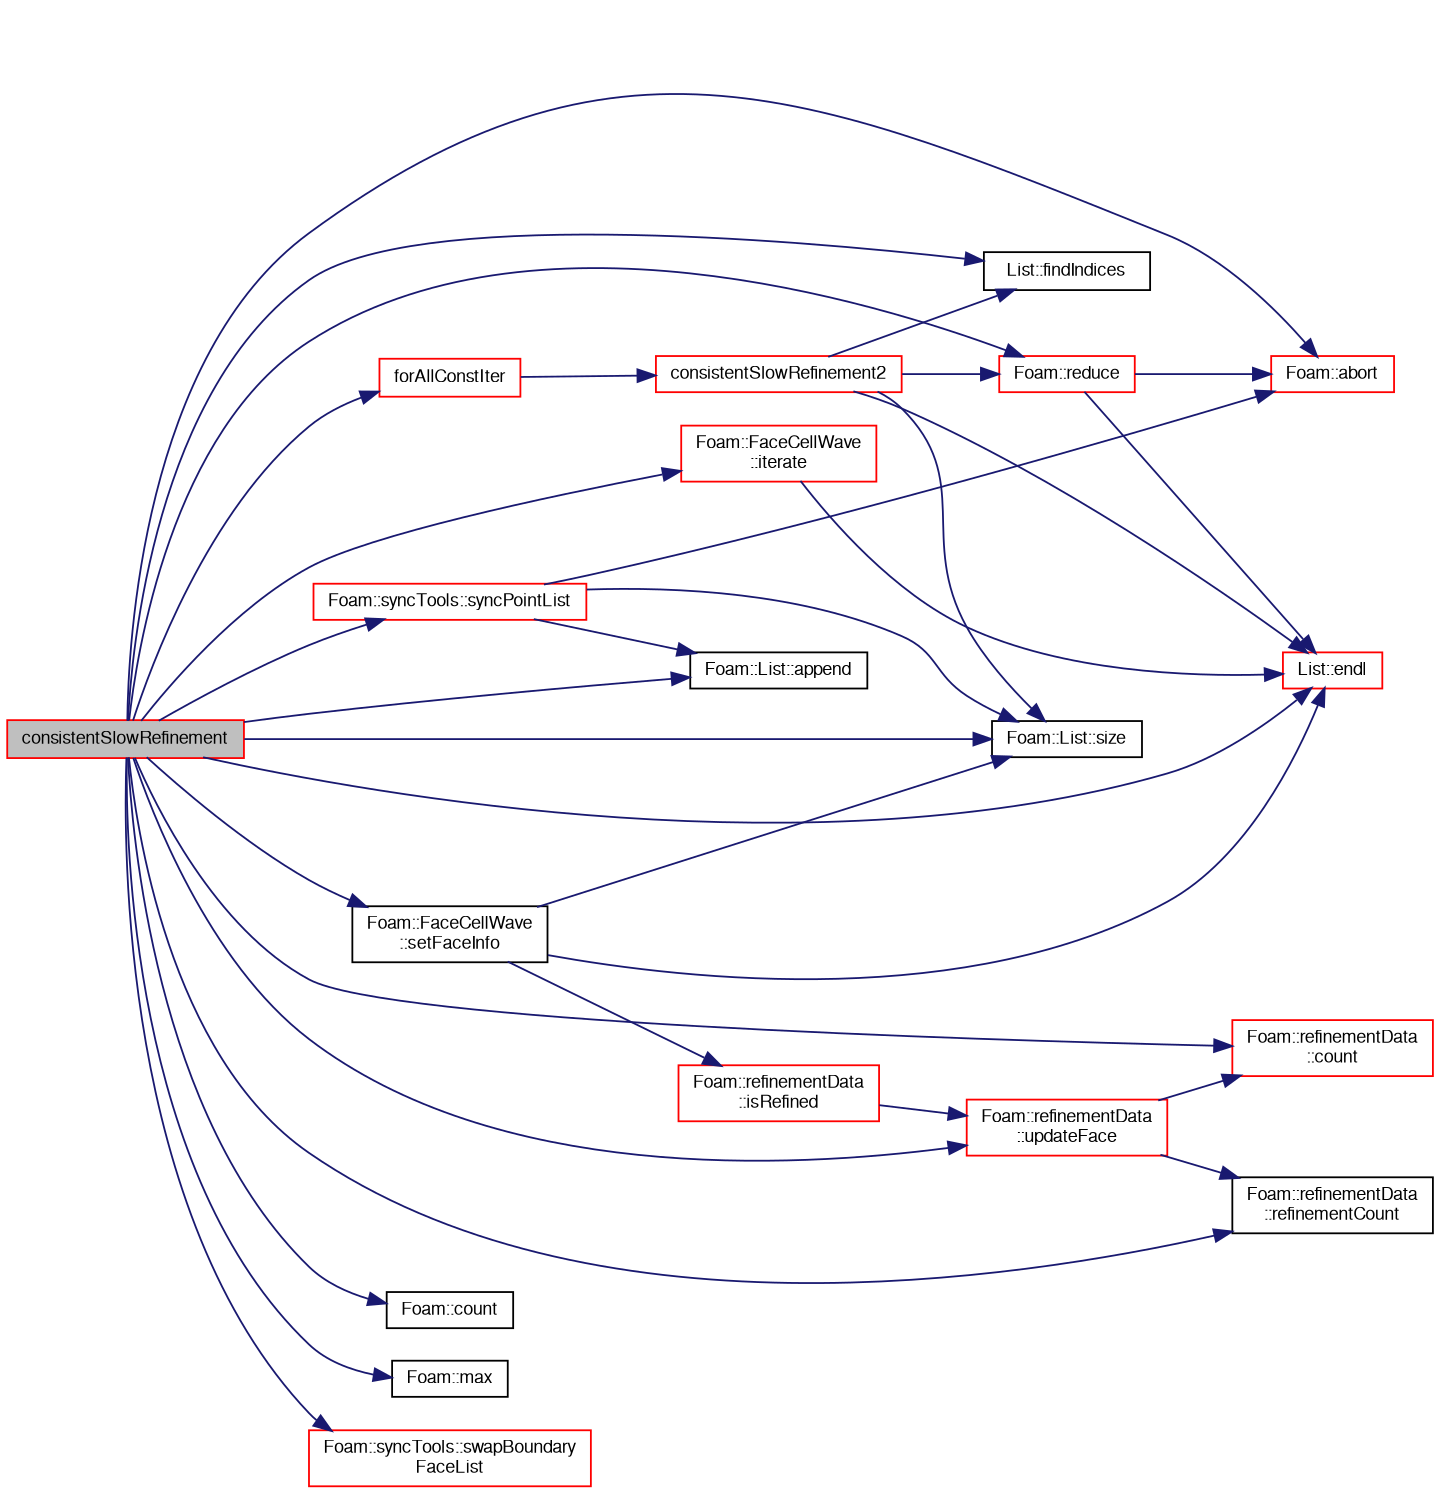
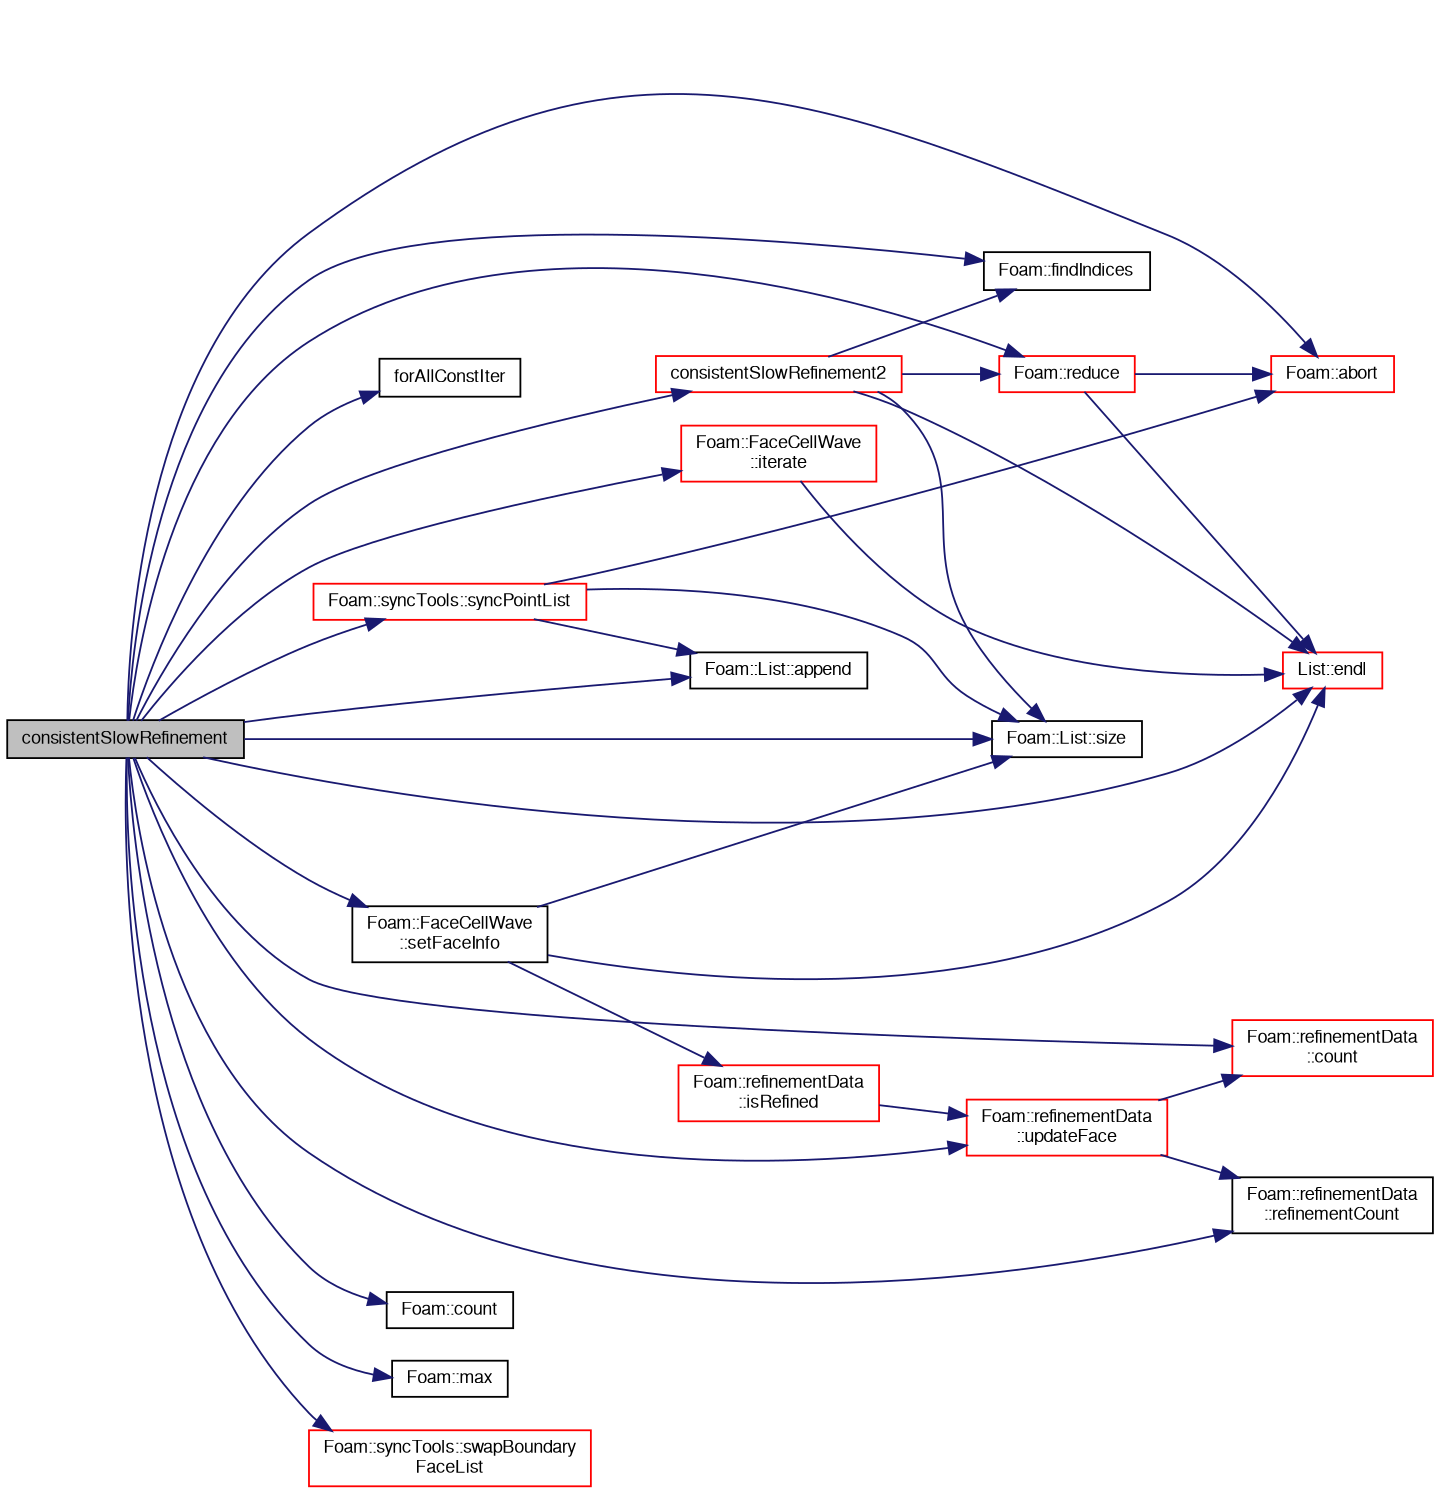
node "List::findIndices": label "List::findIndices" -> "Foam::findIndices"
edge "forAllConstIter" -> "consistentSlowRefinement2": now "consistentSlowRefinement" -> "consistentSlowRefinement2"
node "forAllConstIter": color red -> black
node "consistentSlowRefinement": color red -> black
